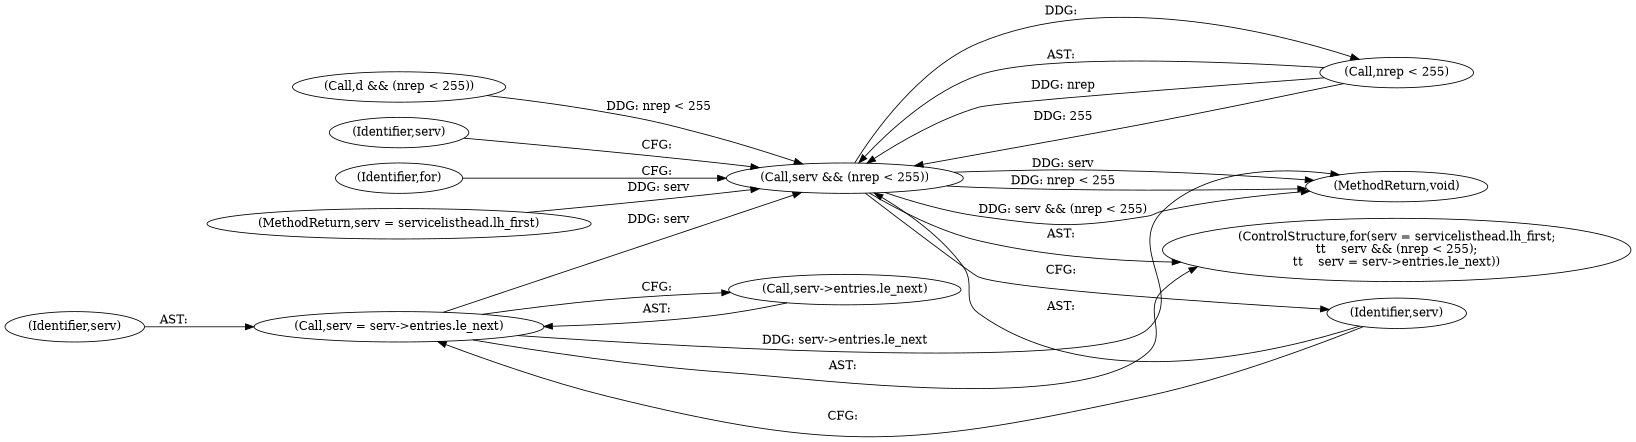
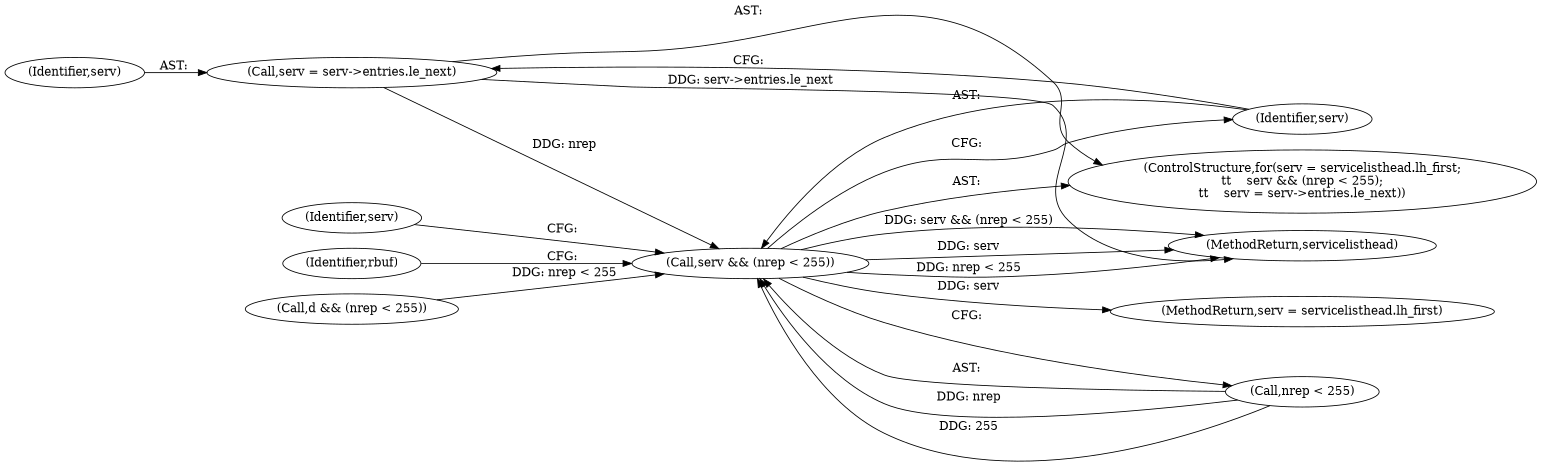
edge "(Call,serv && (nrep < 255))" -> "(Call,nrep < 255)": label "DDG: " -> "CFG: "
node "(Identifier,for)": label "(Identifier,for)" -> "(Identifier,rbuf)"
node "(MethodReturn,void)": label "(MethodReturn,void)" -> "(MethodReturn,servicelisthead)"
edge "(MethodReturn,serv = servicelisthead.lh_first)" -> "(Call,serv && (nrep < 255))": reversed
edge "(Call,serv = serv->entries.le_next)" -> "(Call,serv && (nrep < 255))": label "DDG: serv" -> "DDG: nrep"
node "(Call,serv->entries.le_next)": removed
